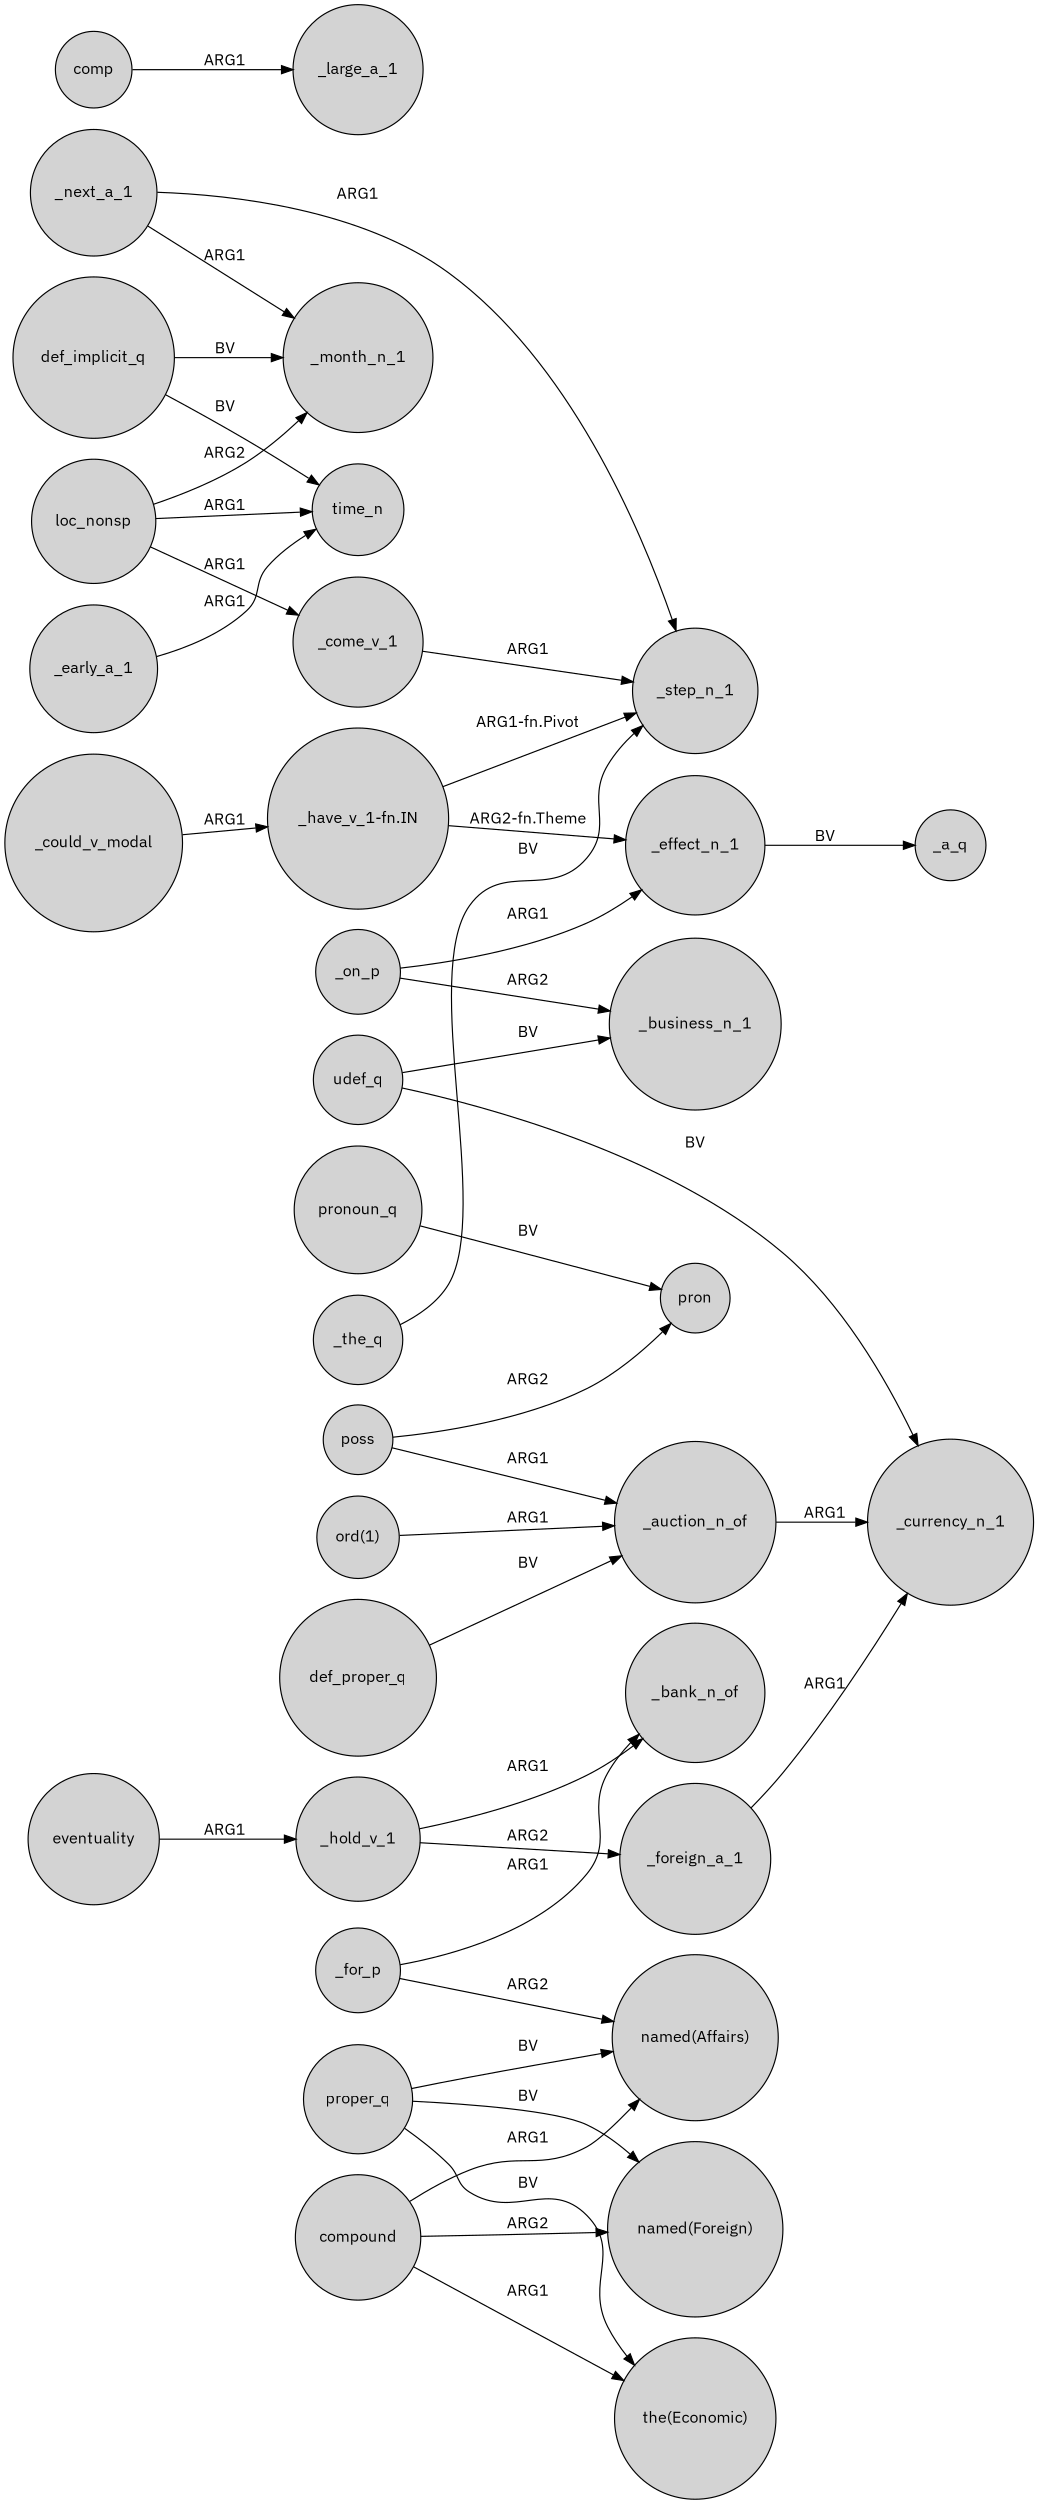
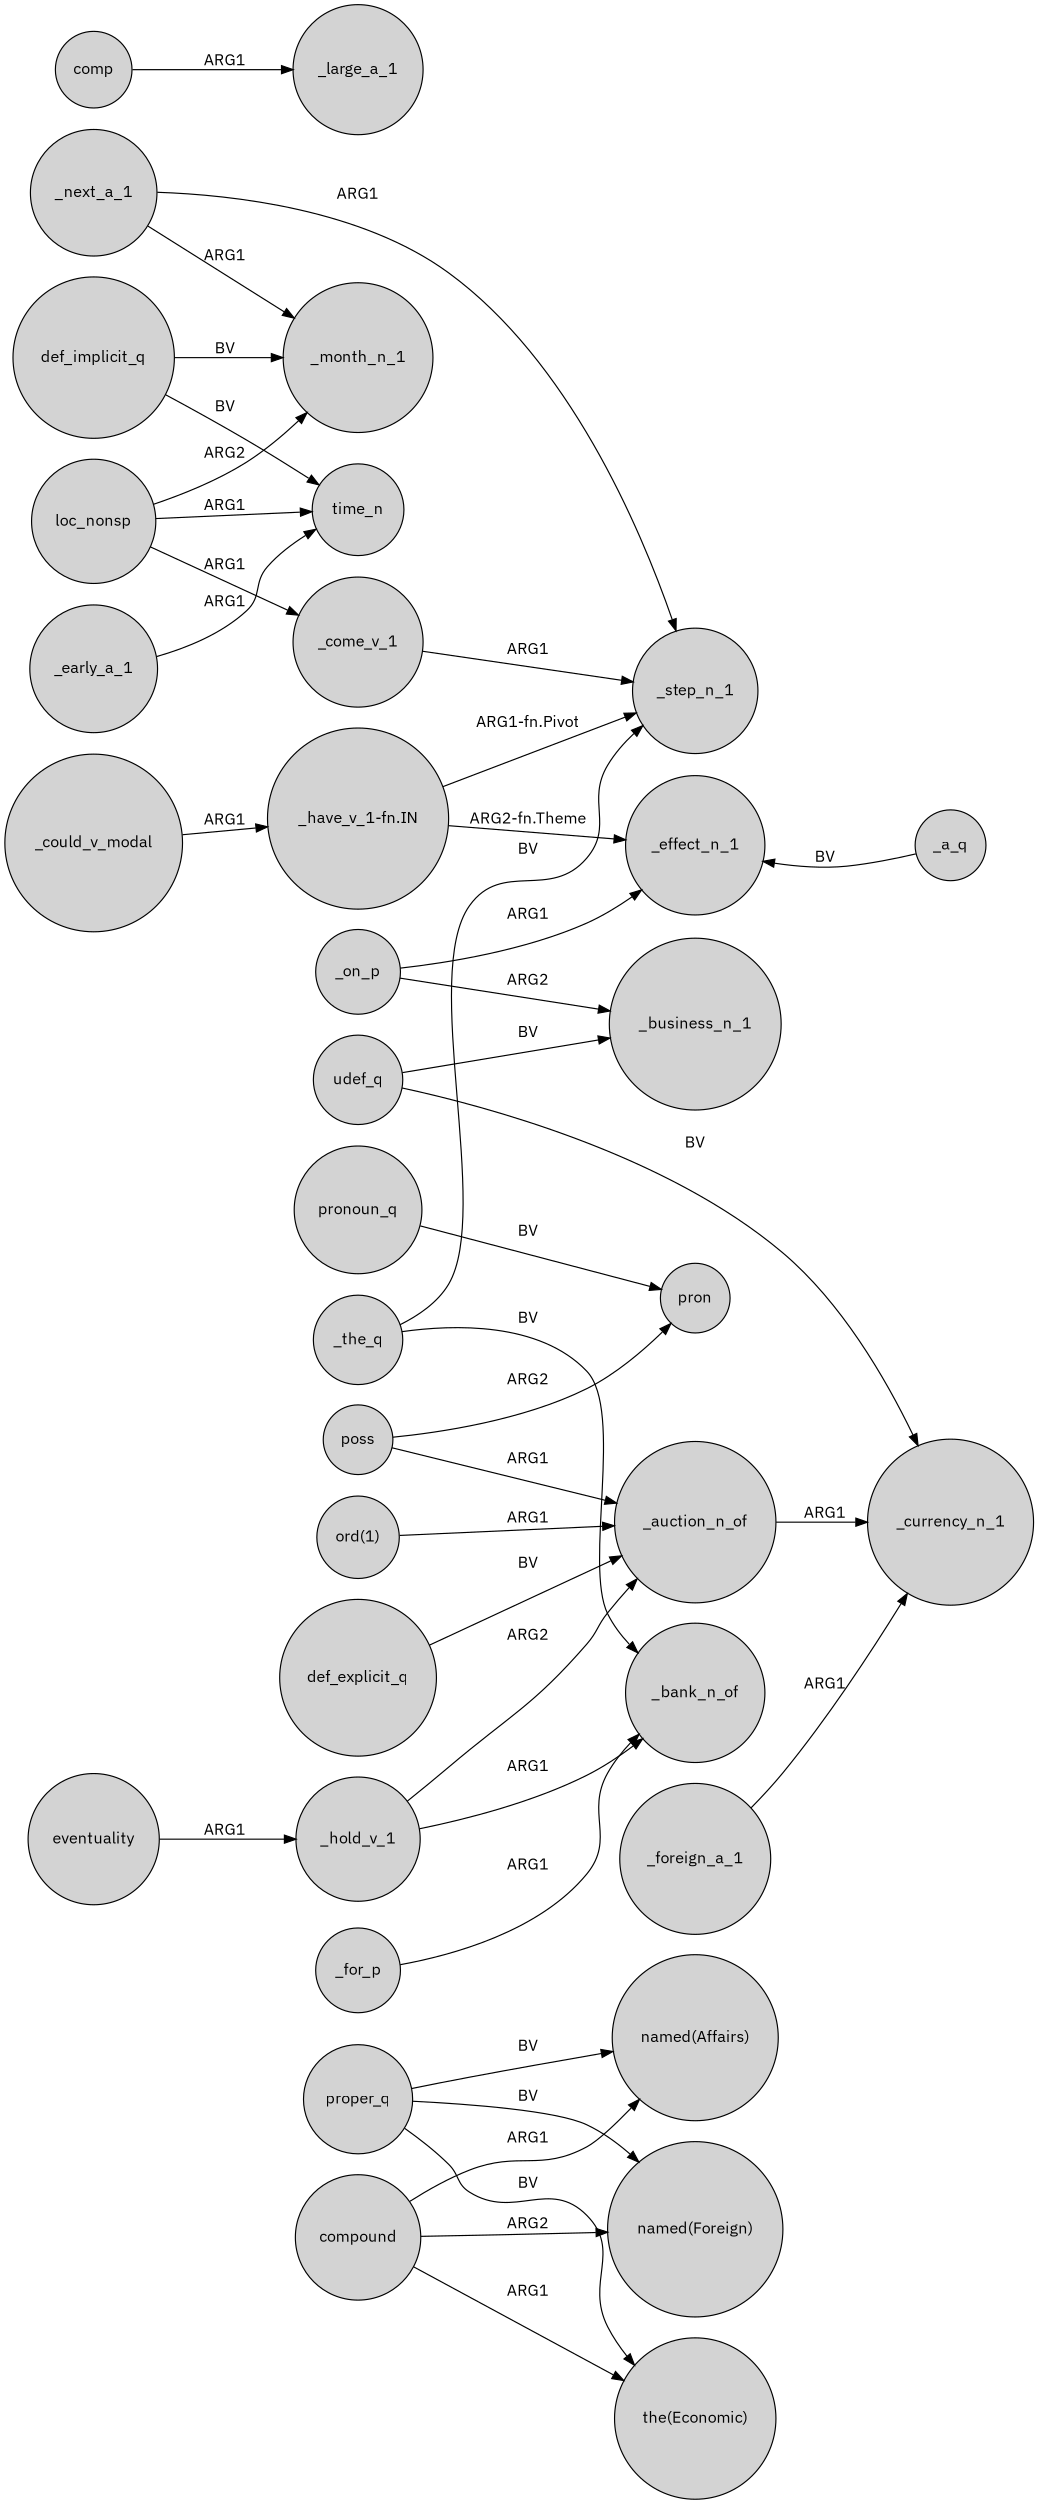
edge "_effect_n_1" -> "_a_q": reversed
edge "_the_q" -> "_bank_n_of": added, label "BV"
node "def_proper_q": label "def_proper_q" -> "def_explicit_q"
edge "_hold_v_1" -> "_foreign_a_1": now "_hold_v_1" -> "_auction_n_of"
edge "_for_p" -> "named(Affairs)": removed, label "ARG2"
